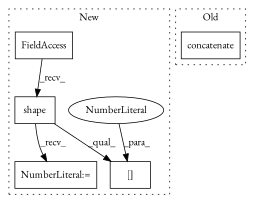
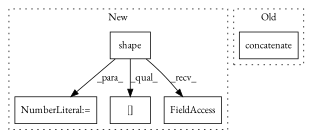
edge "FieldAccess" -> "shape": reversed
node "NumberLiteral": removed
edge "shape" -> "NumberLiteral:=": label "_recv_" -> "_para_"
